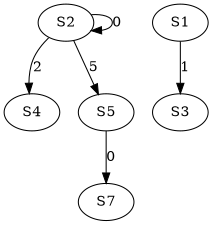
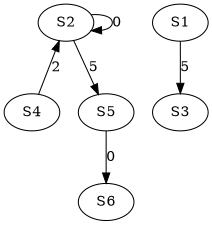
edge "S2" -> "S4": reversed
edge "S1" -> "S3": label "1" -> "5"
node "S7": label "S7" -> "S6"
